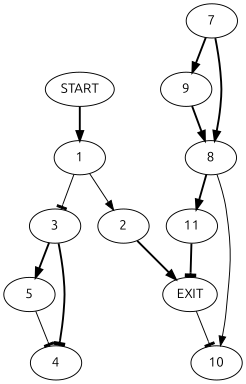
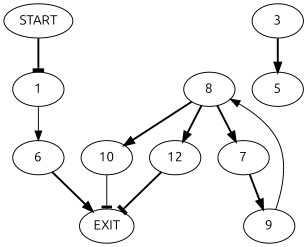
edge "7" -> "8": reversed
edge "START" -> "1": arrowhead normal -> tee
edge "9" -> "8": style bold -> solid
edge "1" -> "3": removed
node "2": label "2" -> "6"
node "11": label "11" -> "12"
edge "8" -> "10": style solid -> bold
edge "EXIT" -> "10": reversed
node "4": removed
